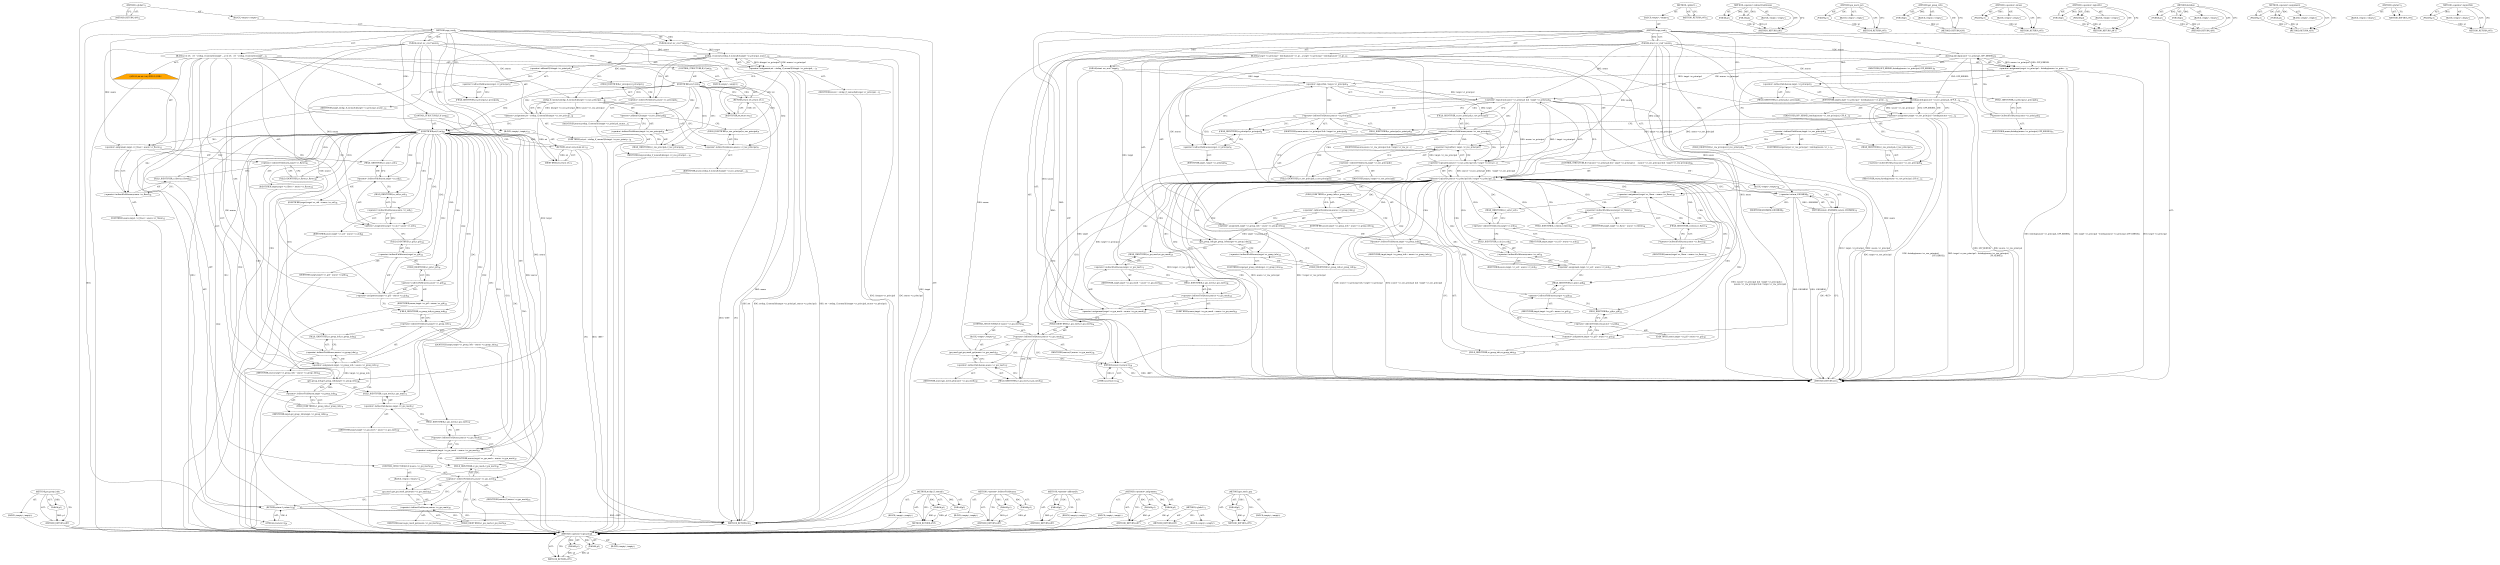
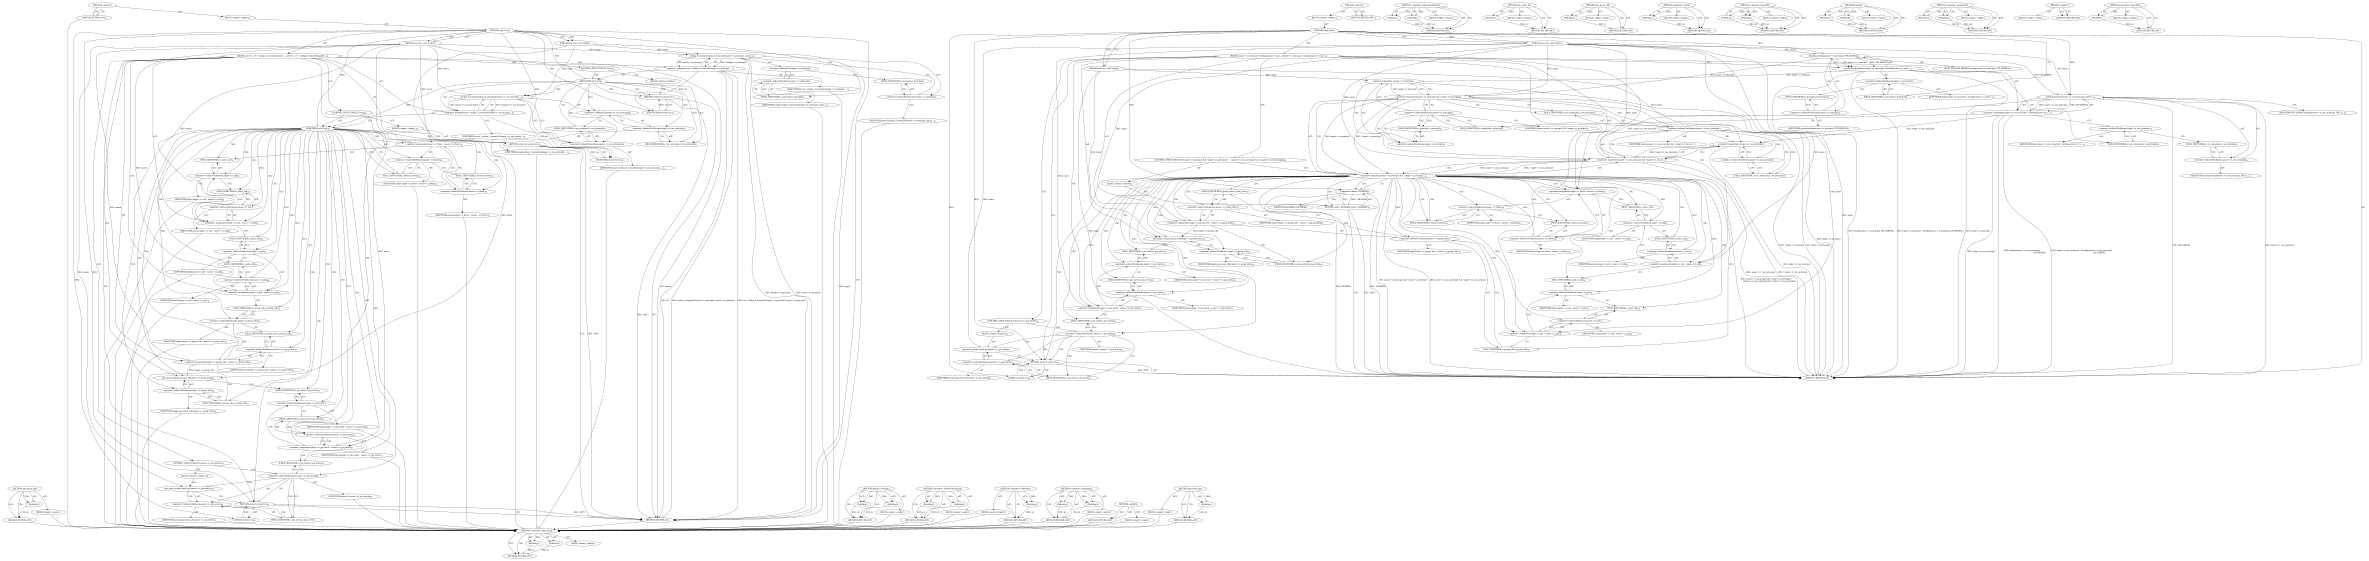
node "<(LOCAL,int ret: int)<SUB>3</SUB>>": removed
node "(IDENTIFIER,target,! target->cr_principal)": removed
node "(IDENTIFIER,target,! target->cr_raw_principal)": removed
